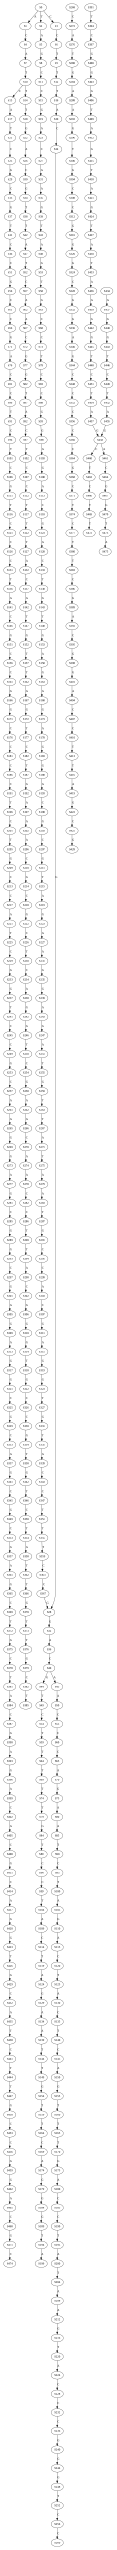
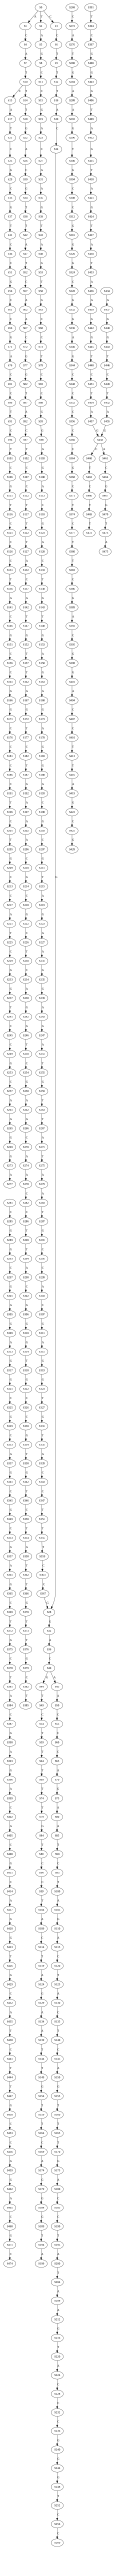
edge "S277" -> "S281": removed, label "G"
